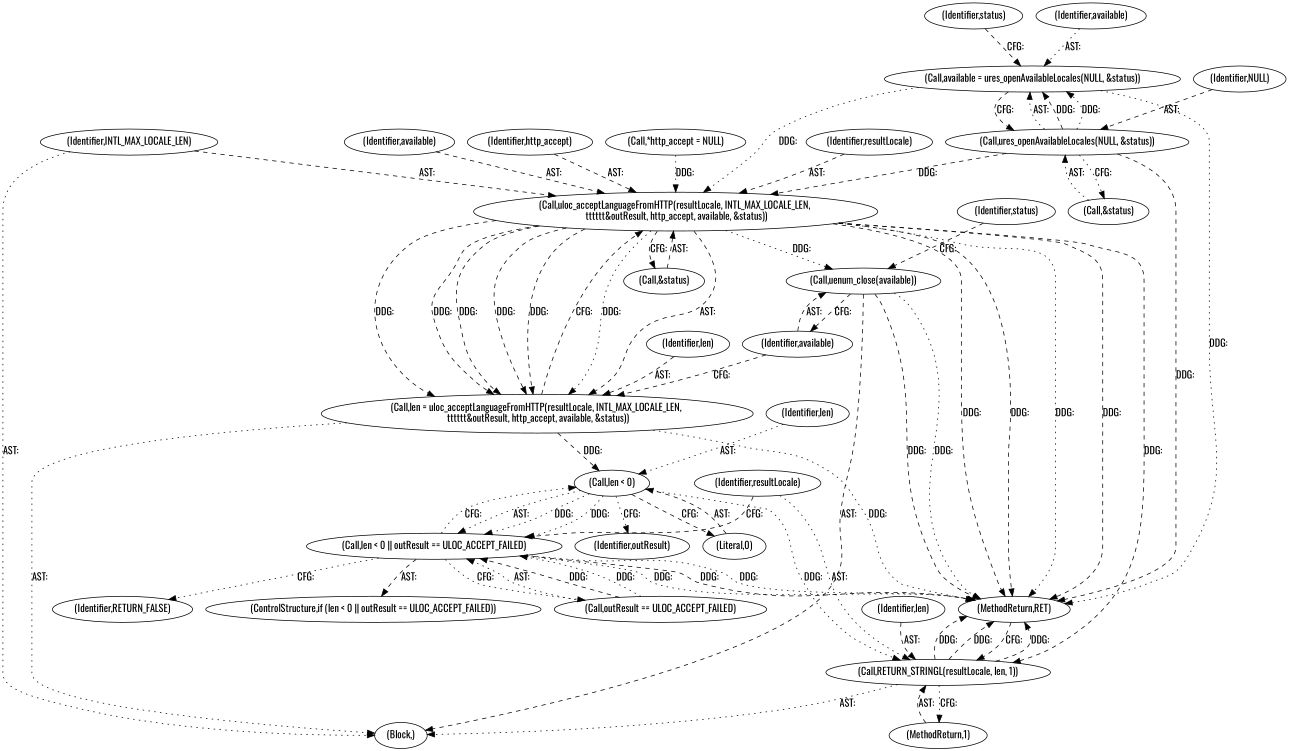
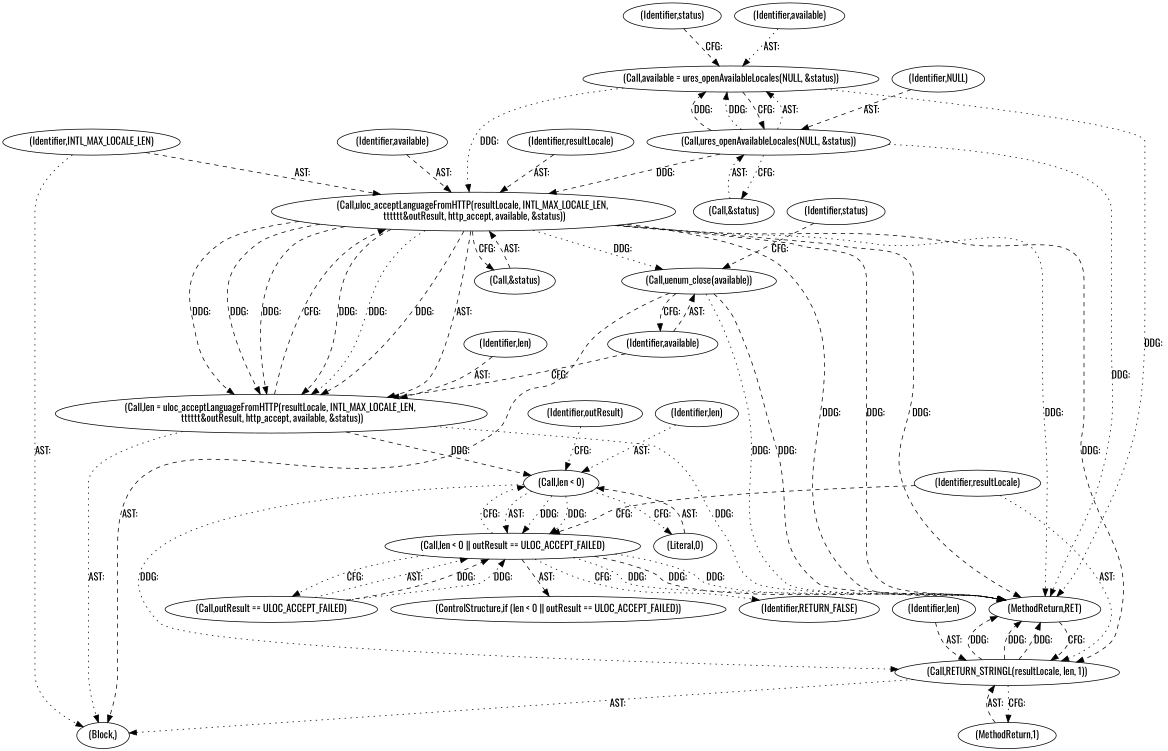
node "(Identifier,http_accept)": removed
node "(Call,*http_accept = NULL)": removed
edge "(Call,ures_openAvailableLocales(NULL, &status))" -> "(MethodReturn,RET)": style dashed -> dotted
edge "(Call,len < 0)" -> "(Identifier,outResult)": reversed
edge "(Call,len < 0)" -> "(Literal,0)": style dashed -> dotted
